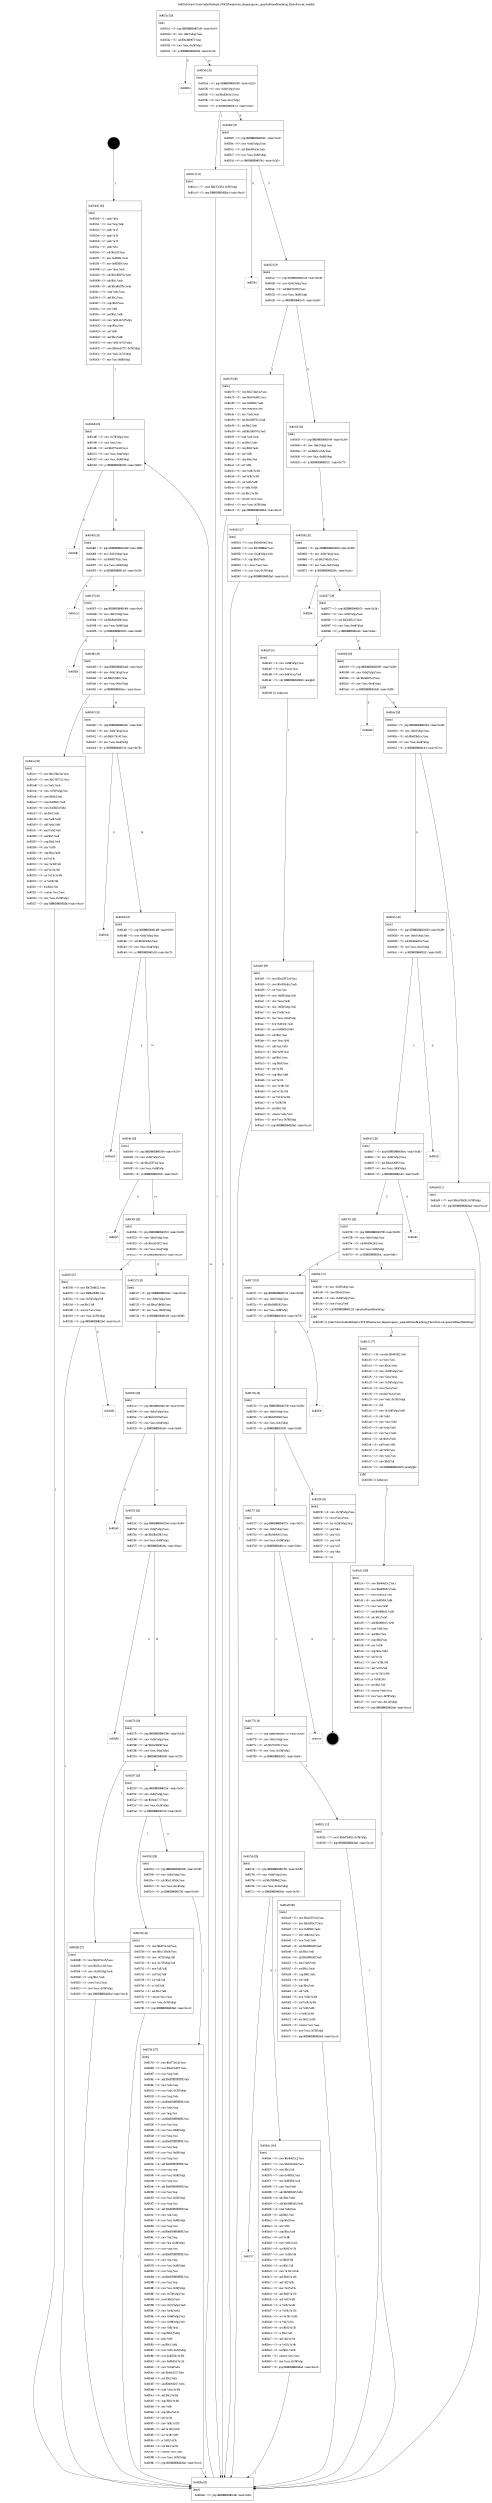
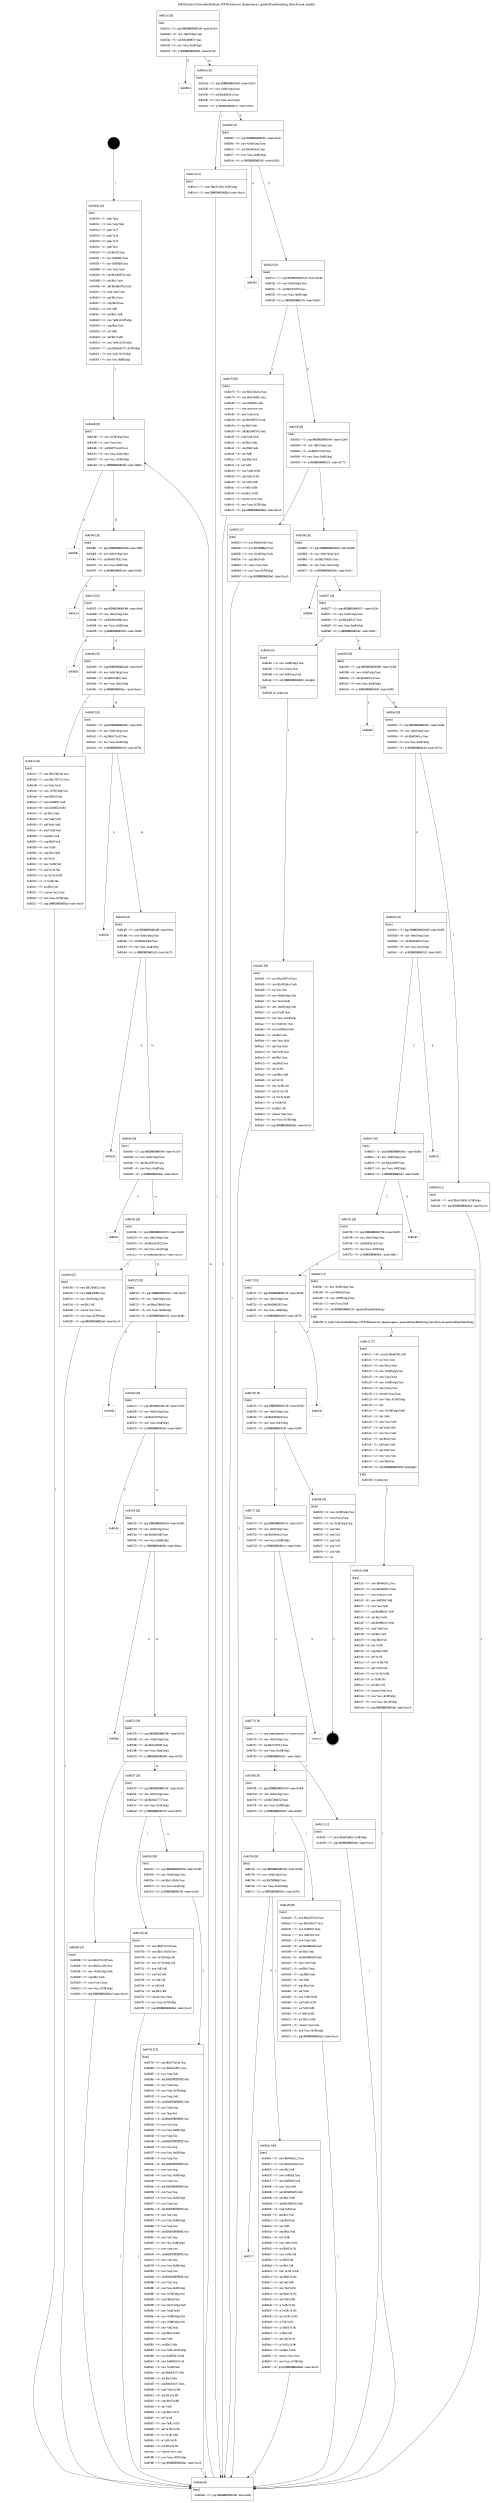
edge "0x401e76 [88]" -> "0x401b51 [27]": now "0x40163f [28]" -> "0x401b51 [27]"
edge "0x401910 [27]" -> "0x401d26": now "0x401527 [28]" -> "0x401d26"
node "0x40178f [28]": added
